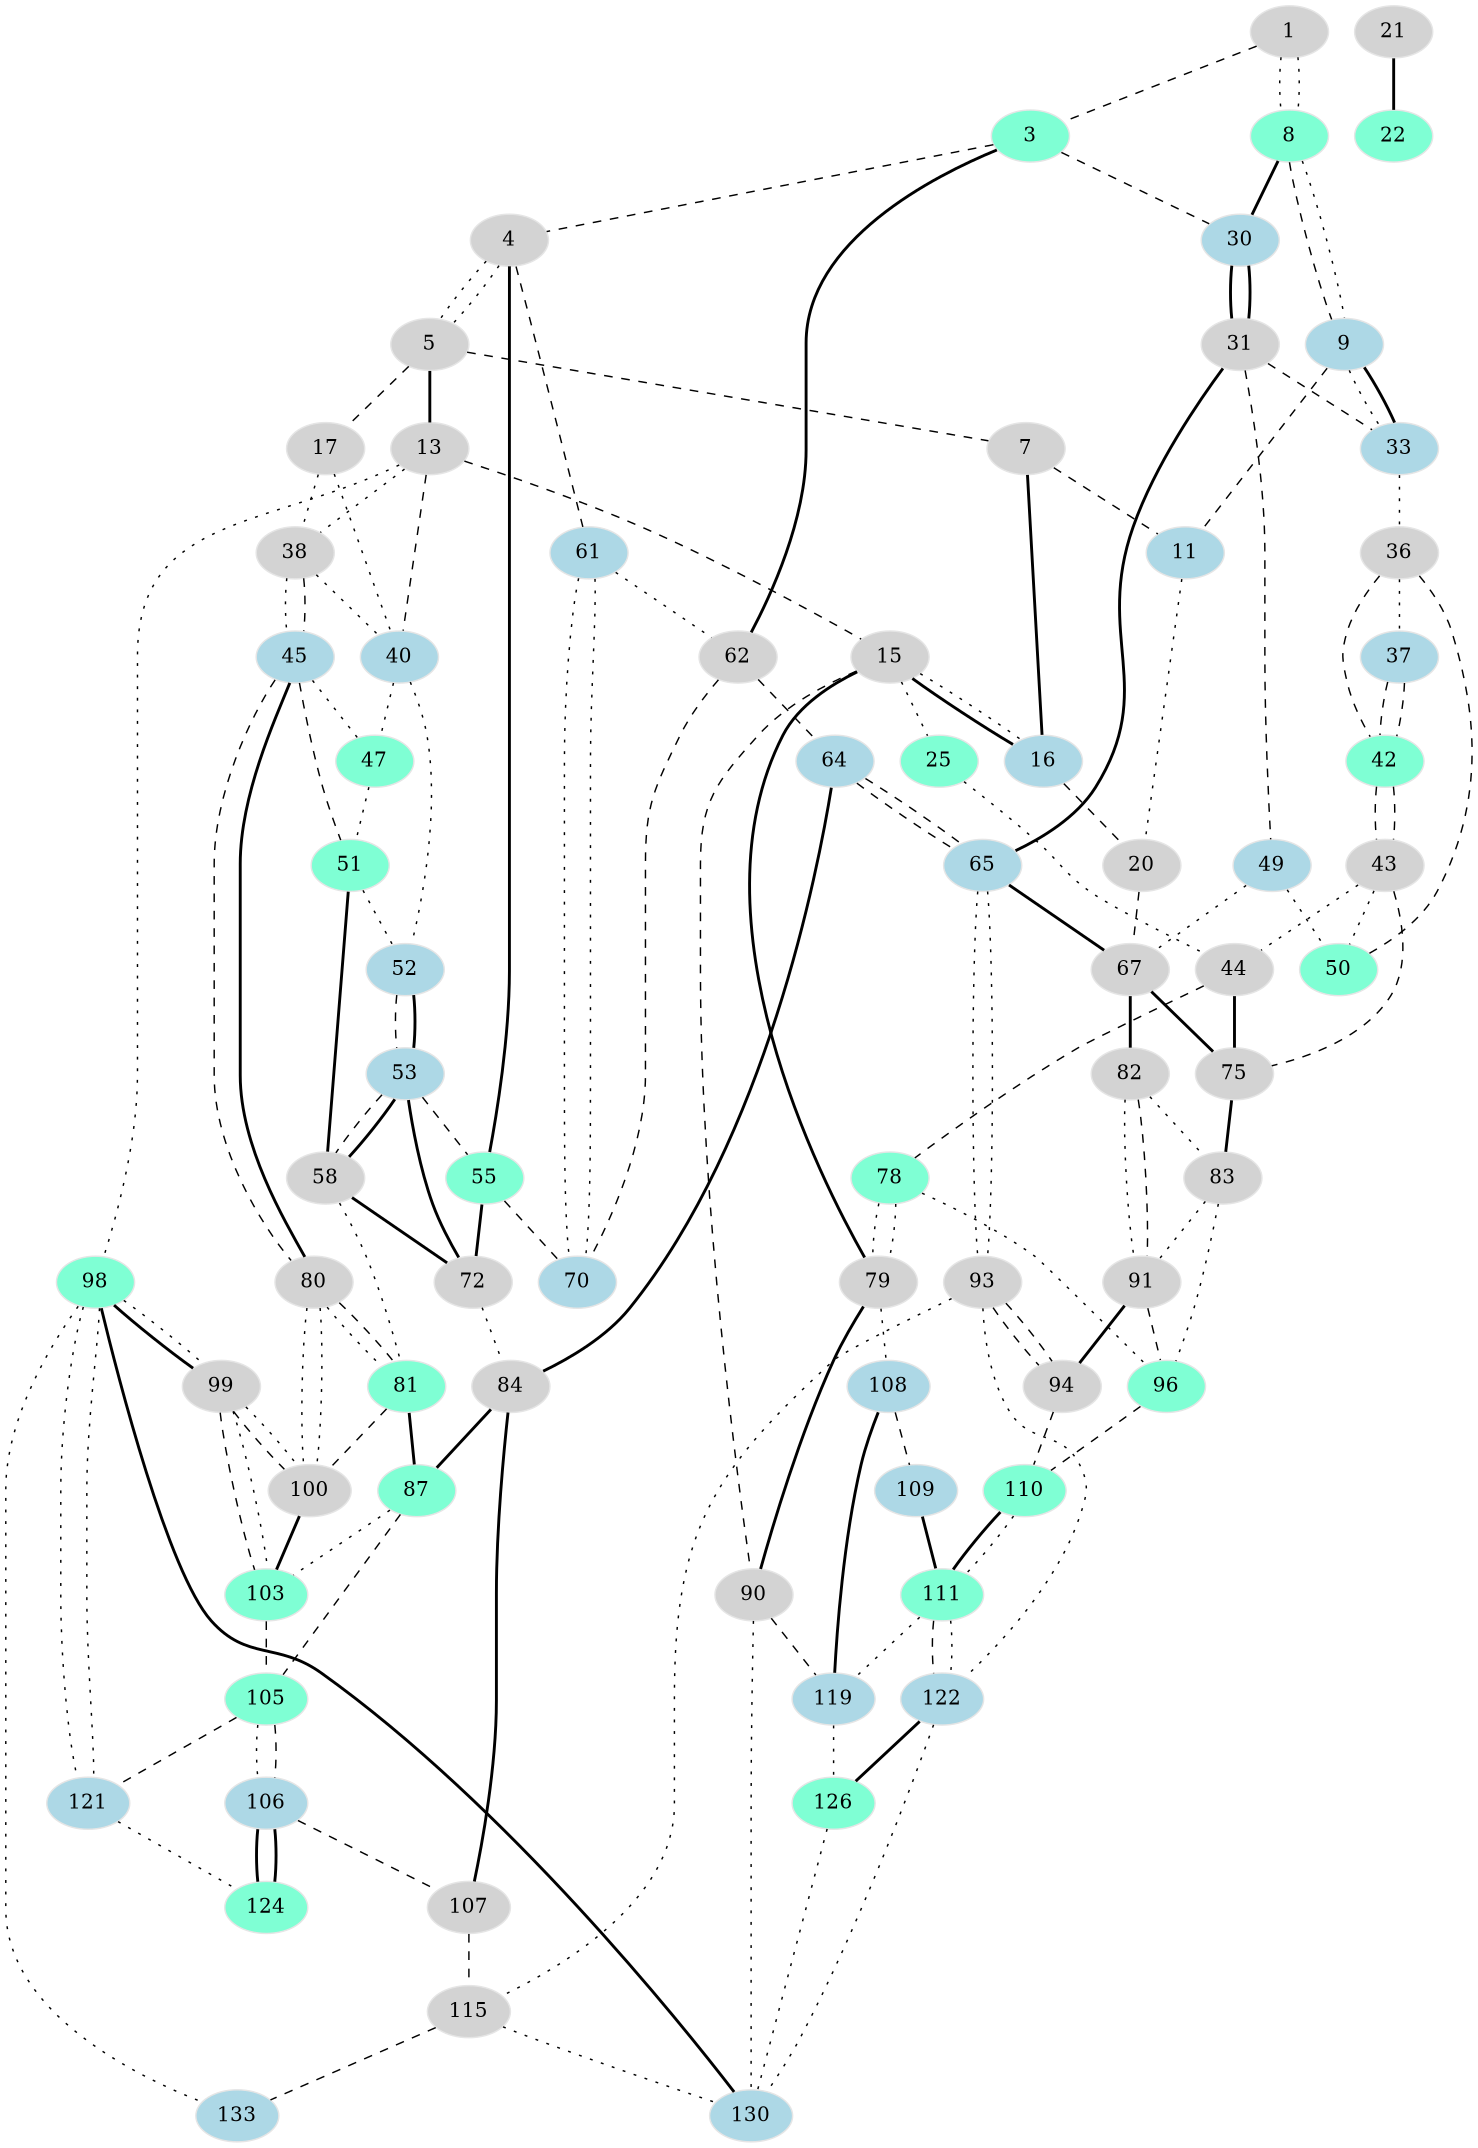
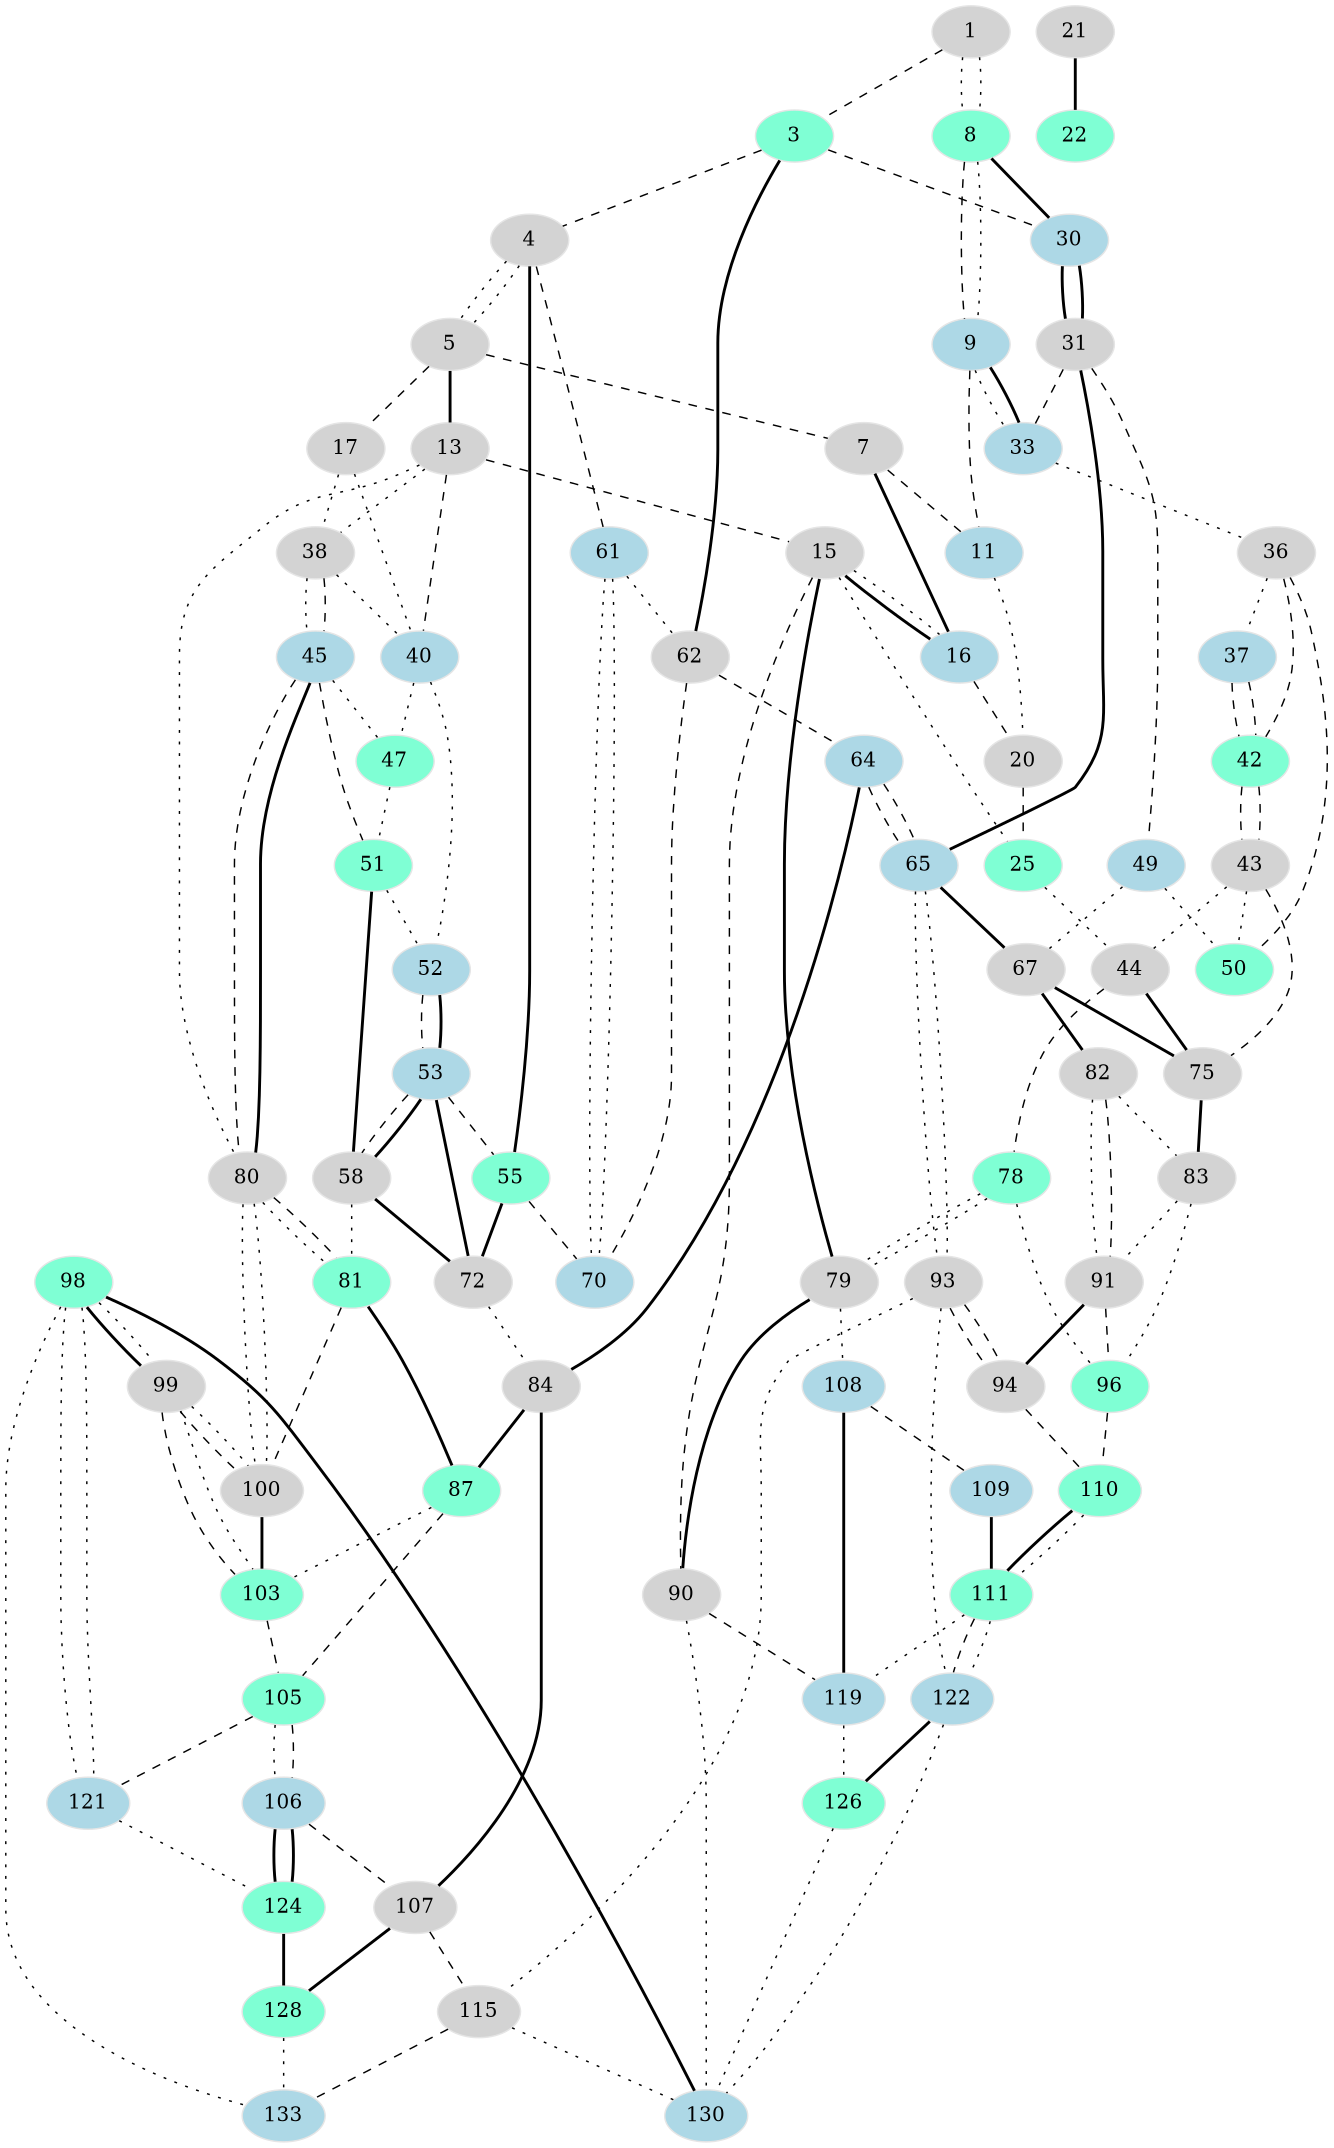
edge "13" -- "98": now "13" -- "80"
edge "20" -- "67": now "20" -- "25"
node "128": added
